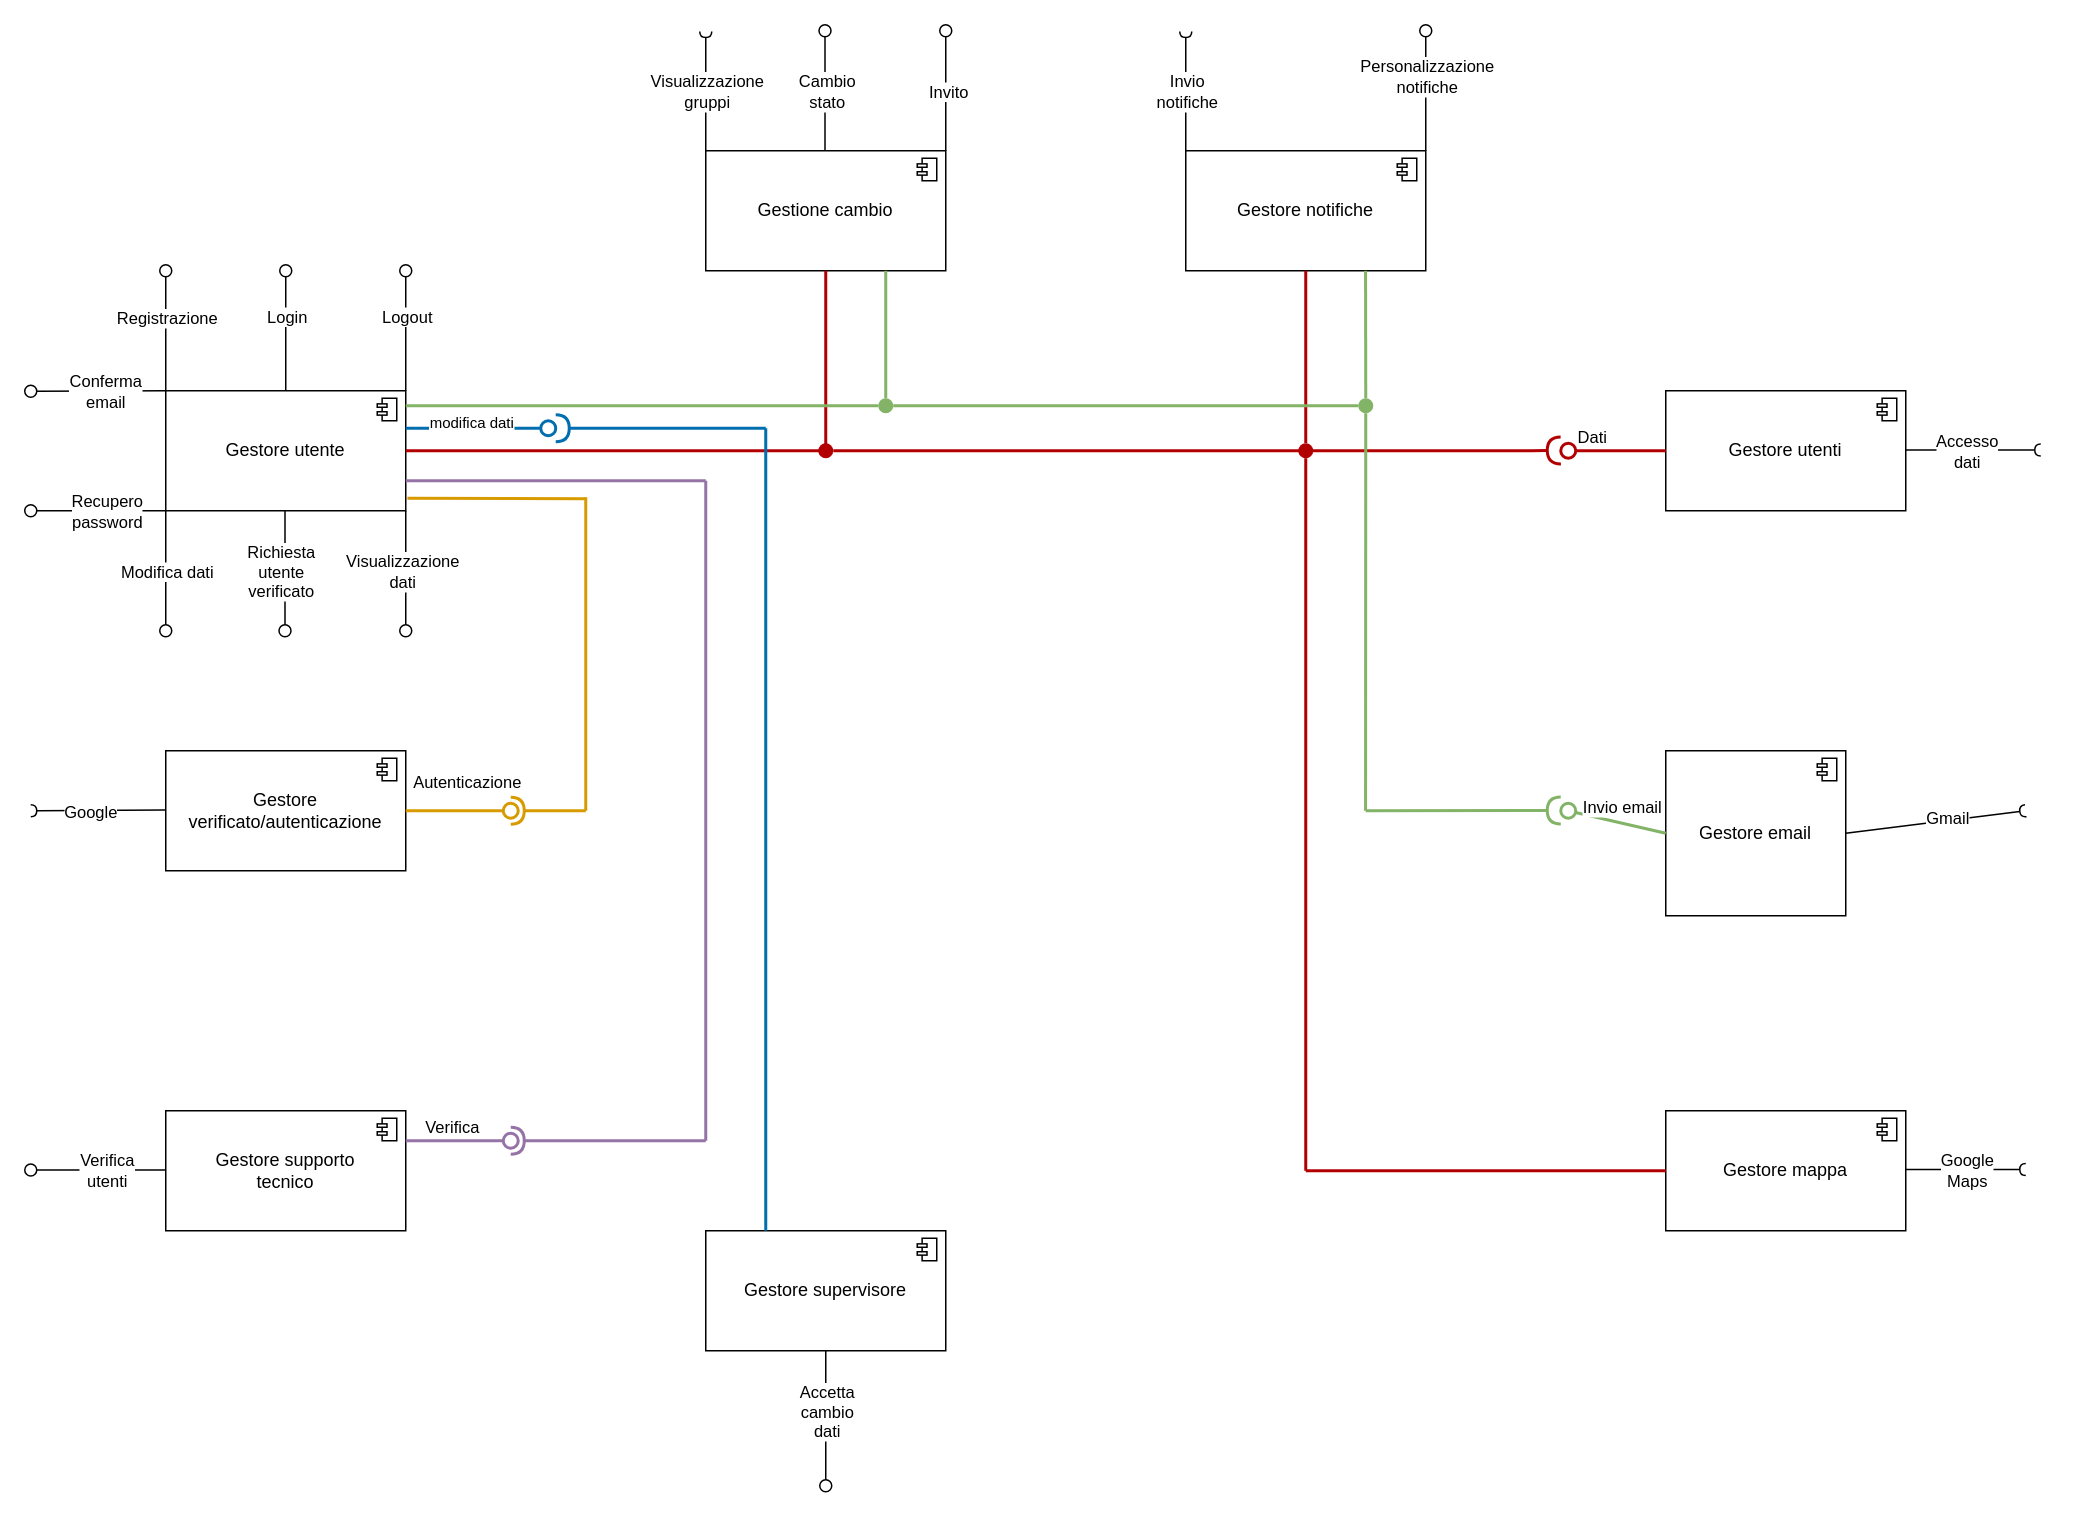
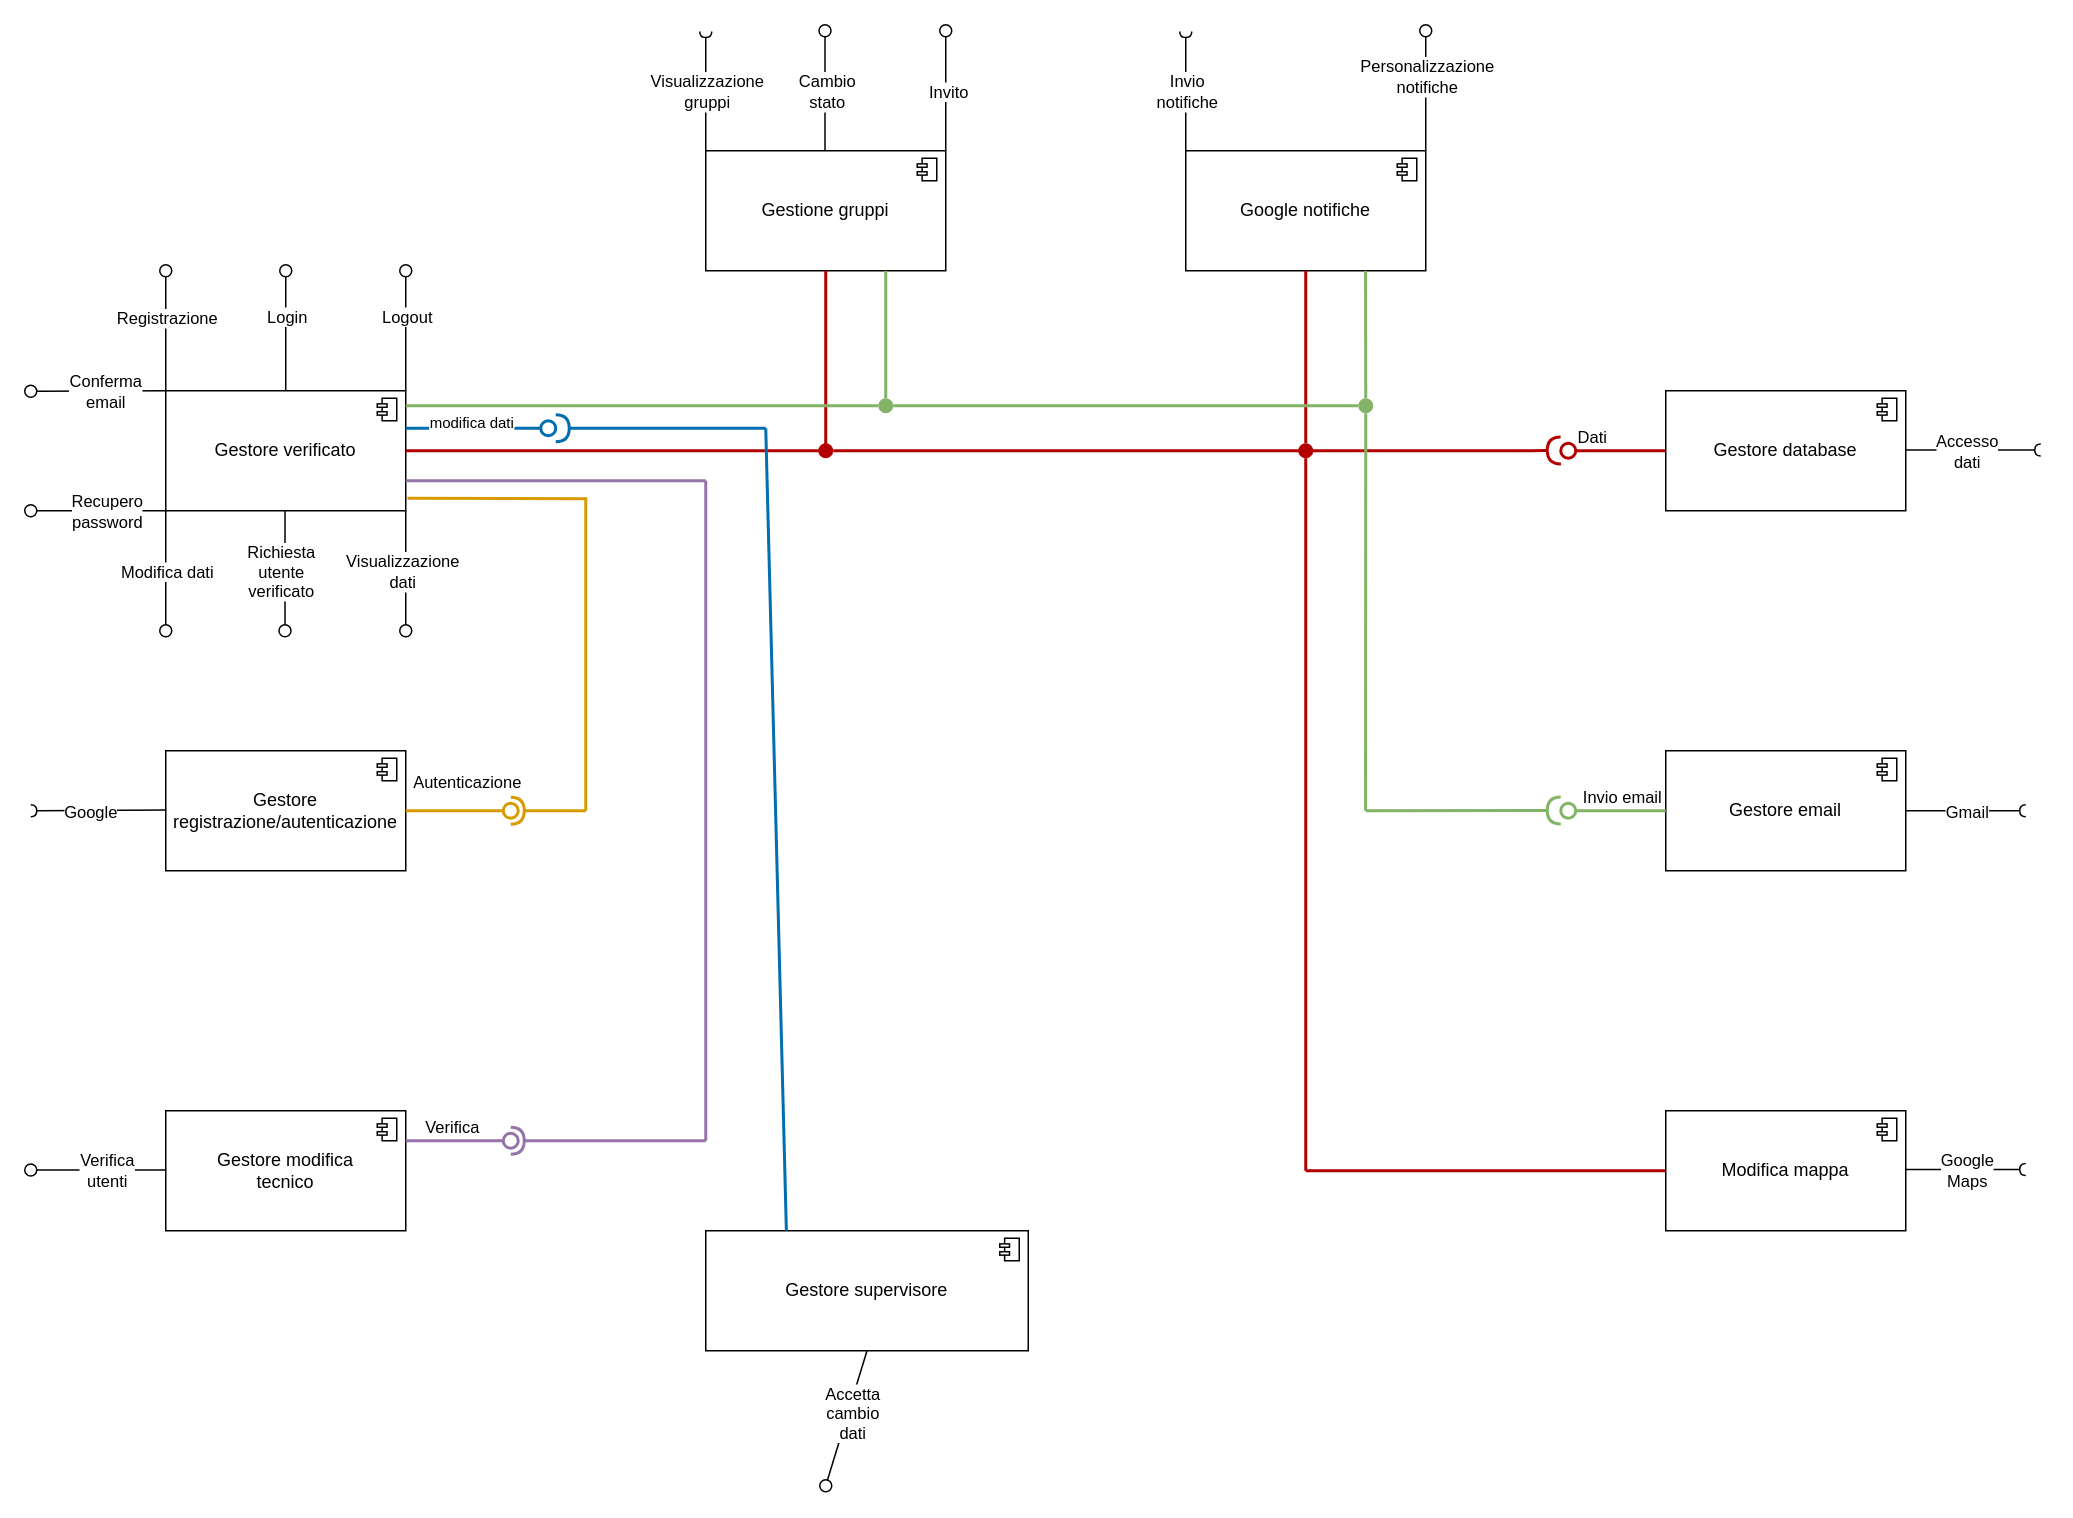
node "Gestione cambio": label "Gestione cambio" -> "Gestione gruppi"
node "Gestore notifiche": label "Gestore notifiche" -> "Google notifiche"
node "Gestore utente": label "Gestore utente" -> "Gestore verificato"
node "Gestore utenti": label "Gestore utenti" -> "Gestore database"
node "Gestore verificato/autenticazione": label "Gestore verificato/autenticazione" -> "Gestore registrazione/autenticazione"
node "Gestore email": size 180x165 -> 240x120
node "Gestore supporto tecnico": label "Gestore supporto tecnico" -> "Gestore modifica tecnico"
node "Gestore mappa": label "Gestore mappa" -> "Modifica mappa"
node "Gestore supervisore": size 240x120 -> 323x120
